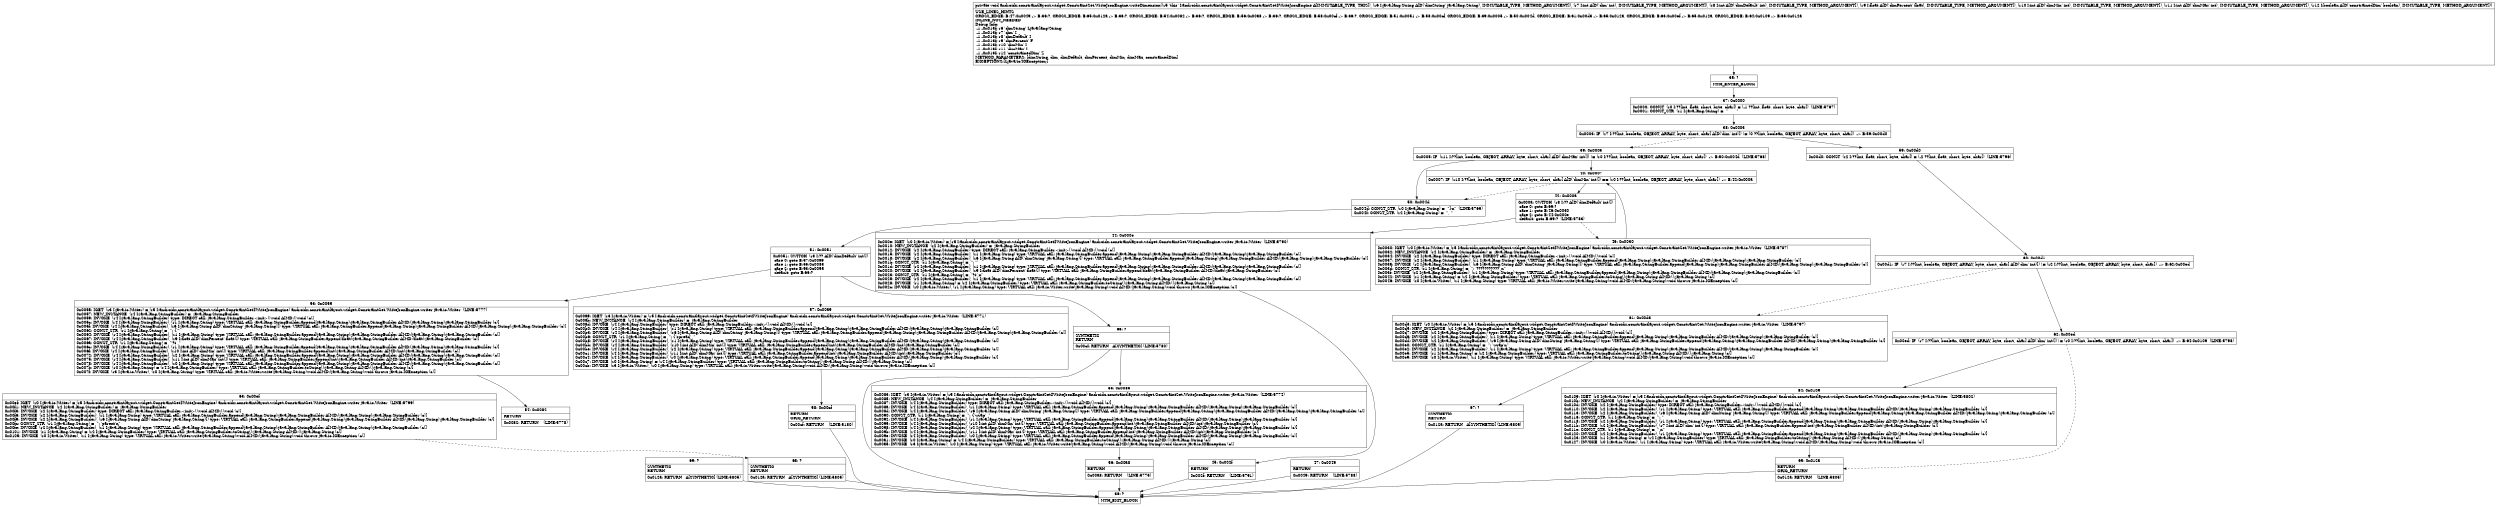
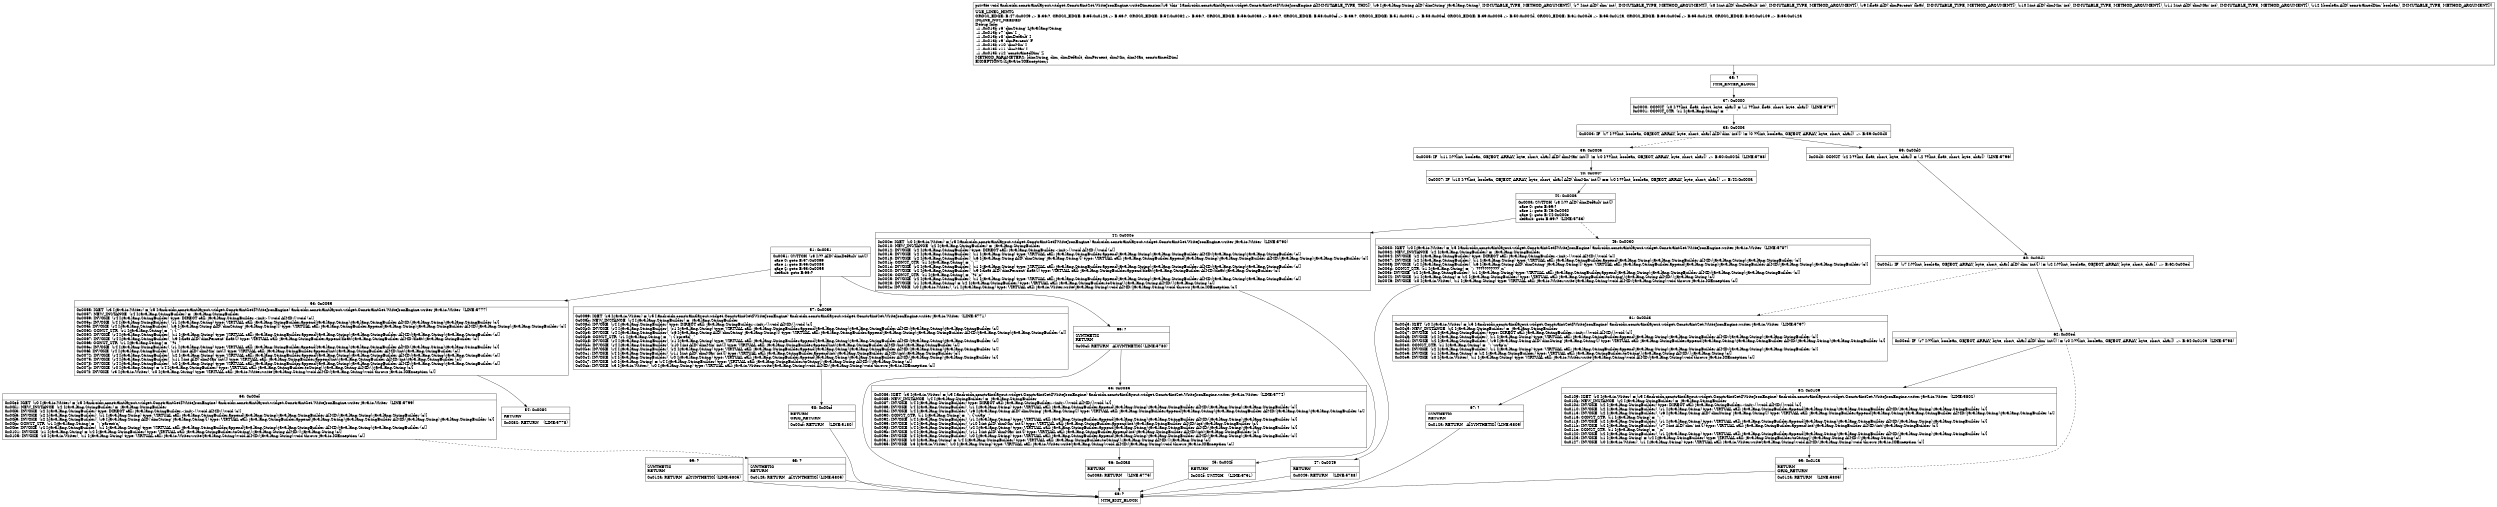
node "50: 0x004d": removed
edge "46: 0x0030" -> "40: 0x0007": now "46: 0x0030" -> "47: 0x0049"
node "45: 0x002f": text "0x002f: RETURN    (LINE:5791)" -> "0x002f: SWITCH    (LINE:5791)"
